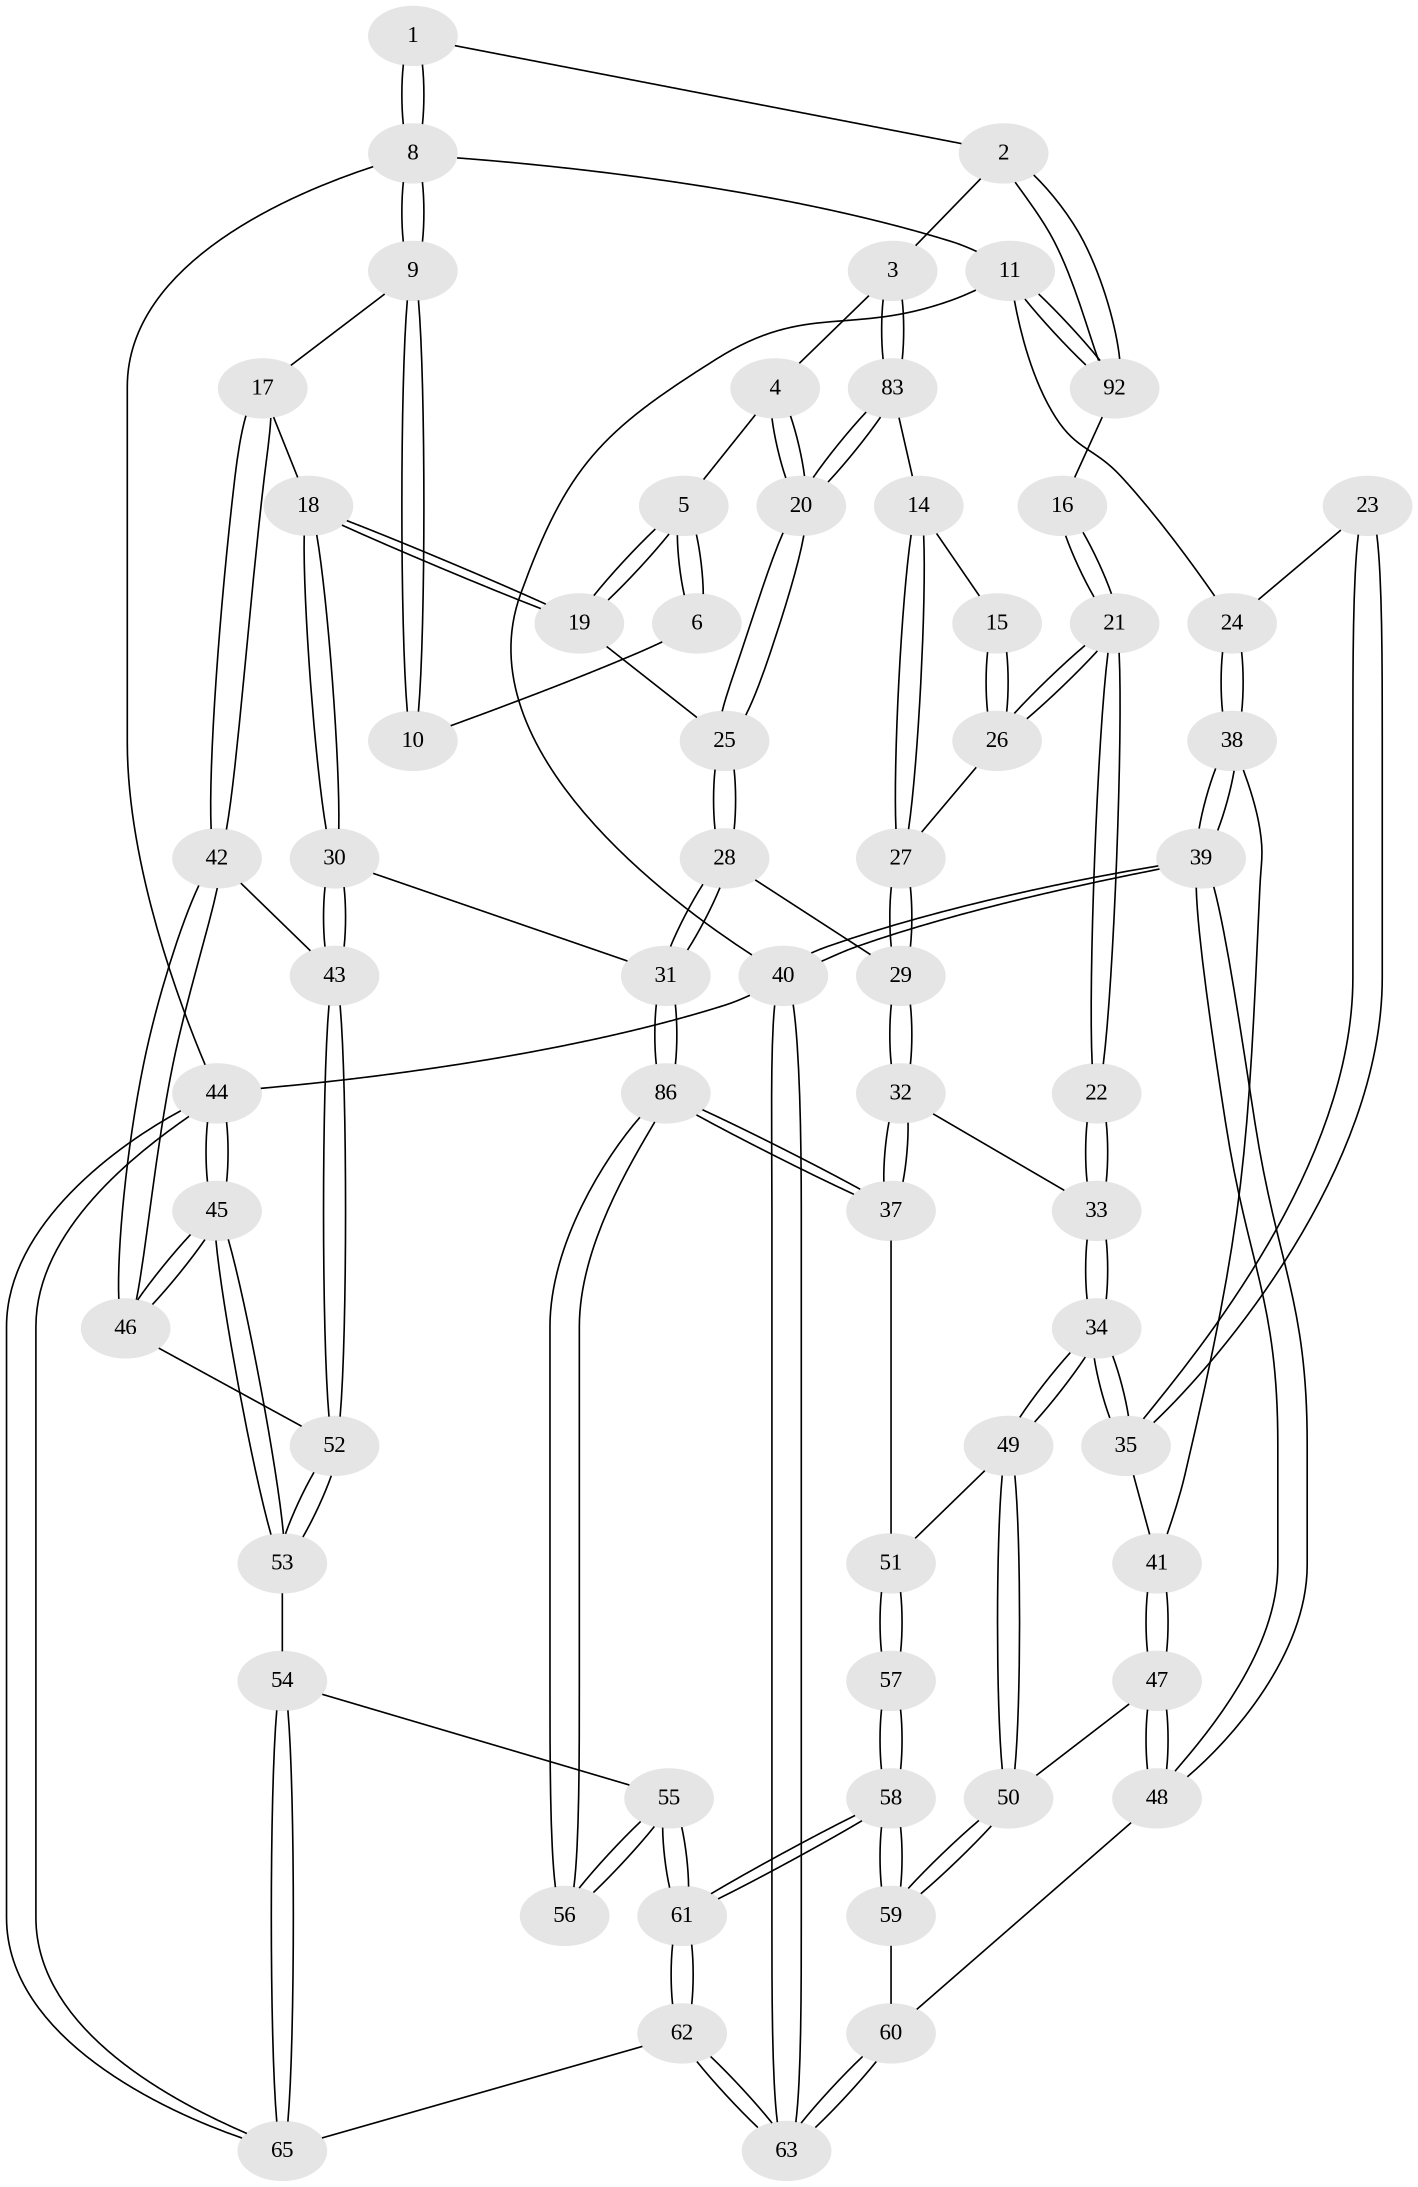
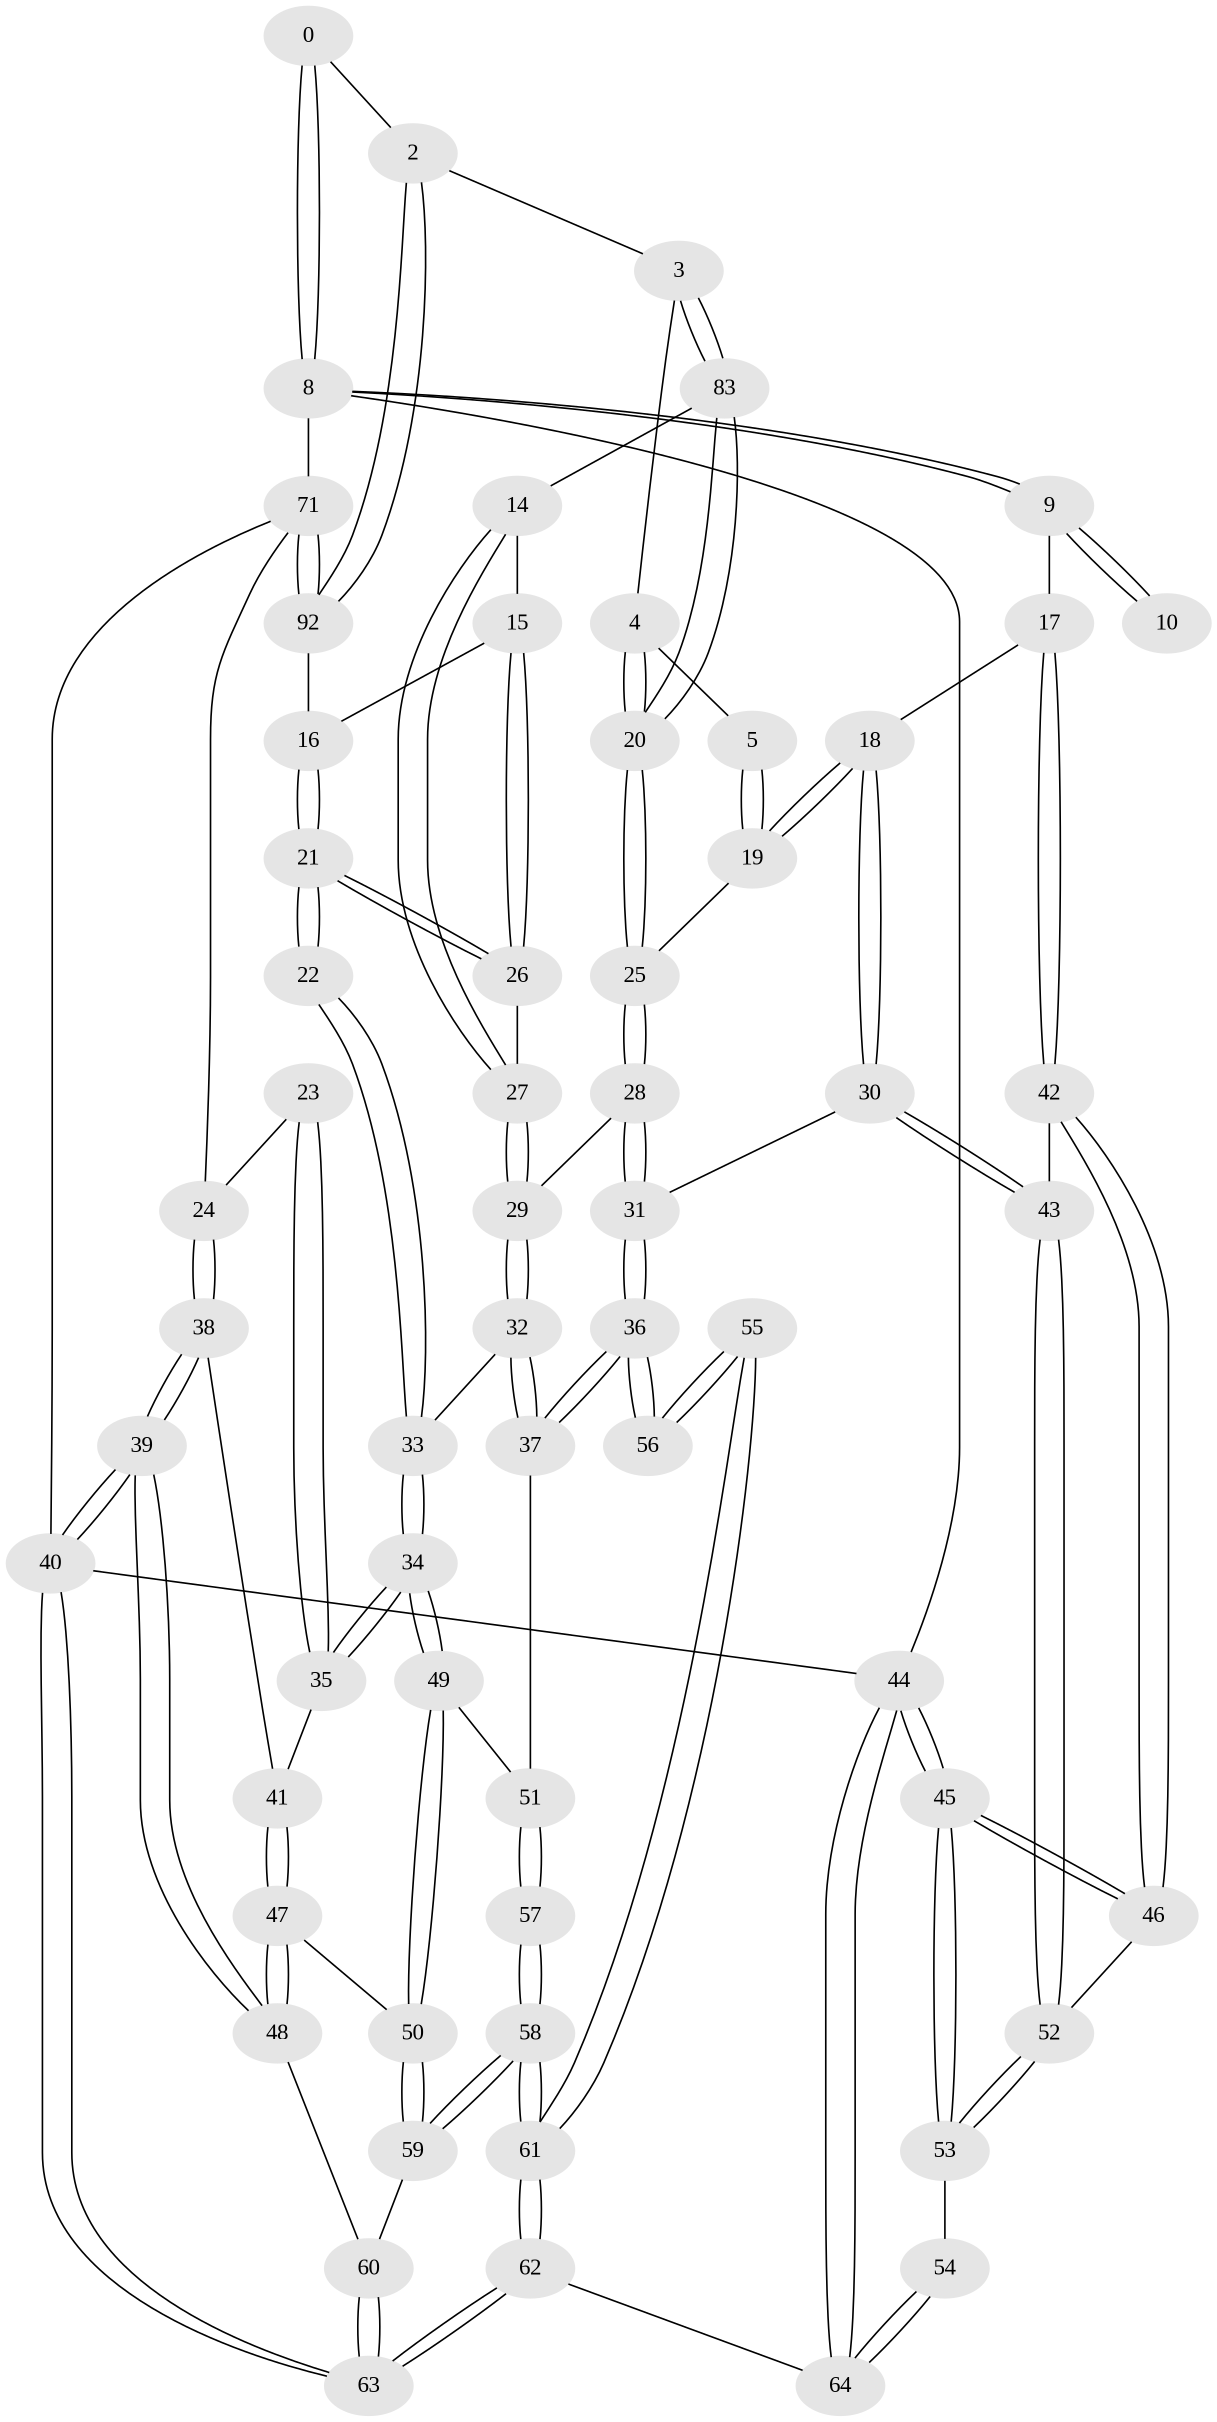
node "1": label "1" -> "0"
node "11": label "11" -> "71"
node "6": removed
edge "15" -- "16": added
node "86": label "86" -> "36"
edge "54" -- "55": removed
node "65": label "65" -> "64"
